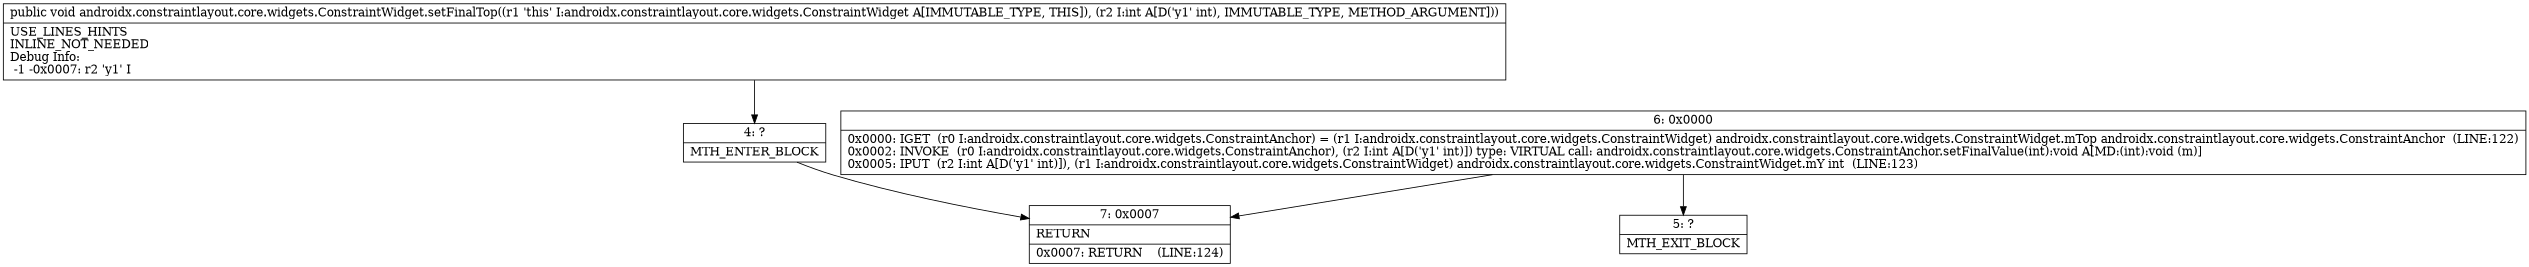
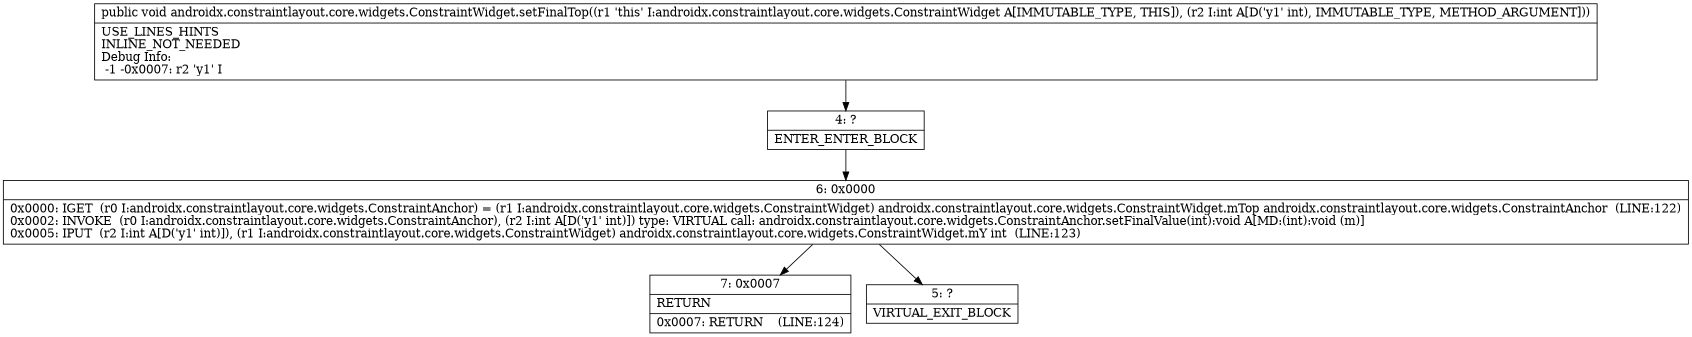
node "4: ?": text "MTH_ENTER_BLOCK" -> "ENTER_ENTER_BLOCK"
edge "4: ?" -> "7: 0x0007": now "4: ?" -> "6: 0x0000"
node "5: ?": text "MTH_EXIT_BLOCK" -> "VIRTUAL_EXIT_BLOCK"
